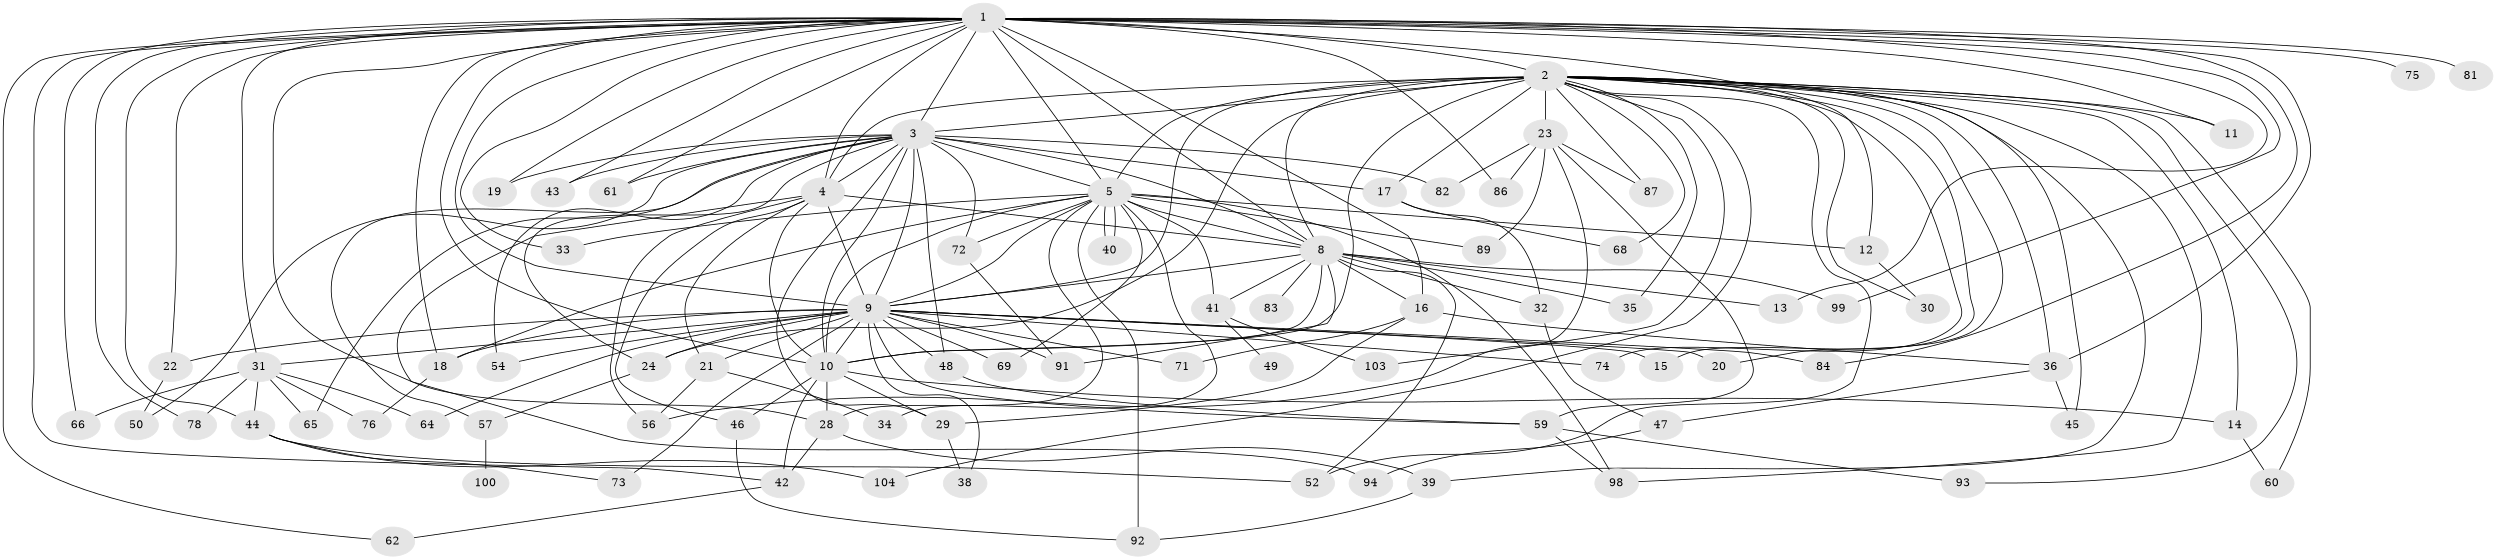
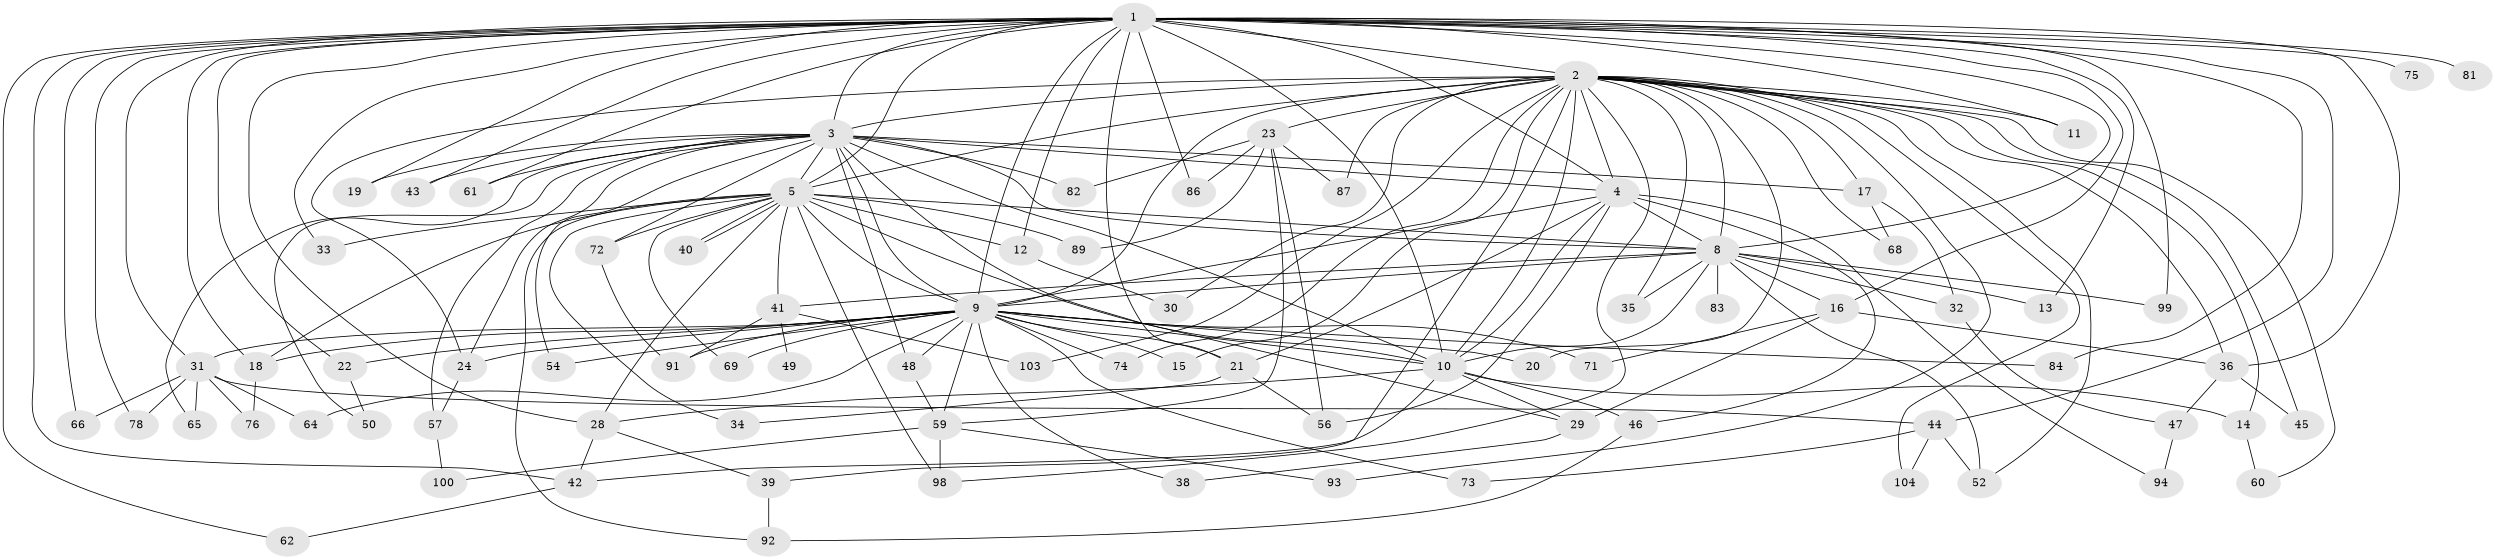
edge "1" -- "21": added
edge "8" -- "91": now "41" -- "91"
edge "59" -- "100": added
